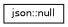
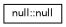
node "json::null": label "json::null" -> "null::null"
